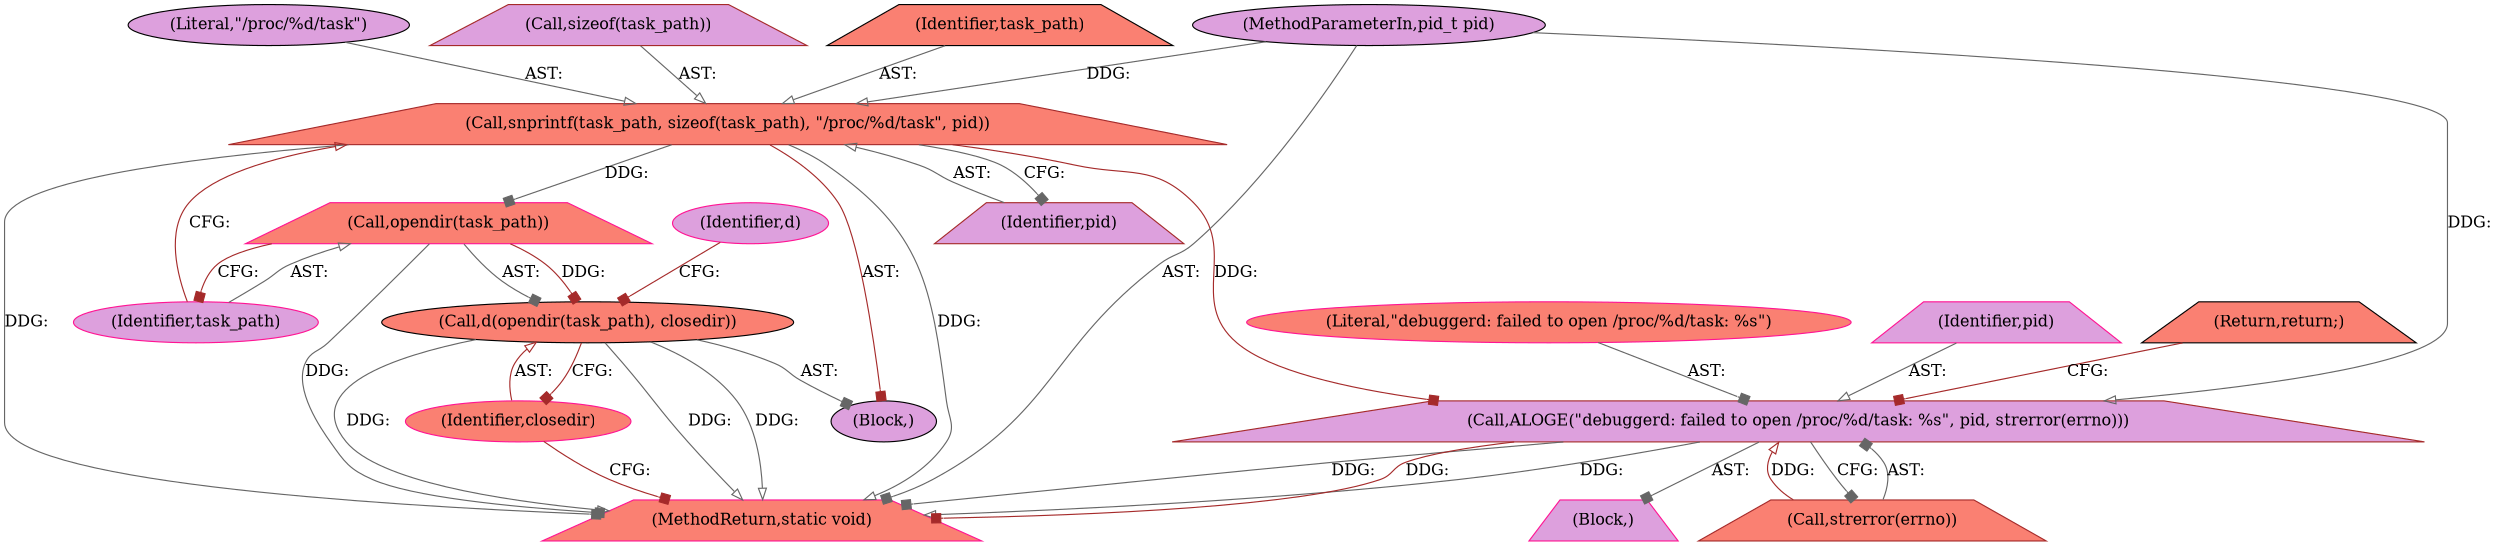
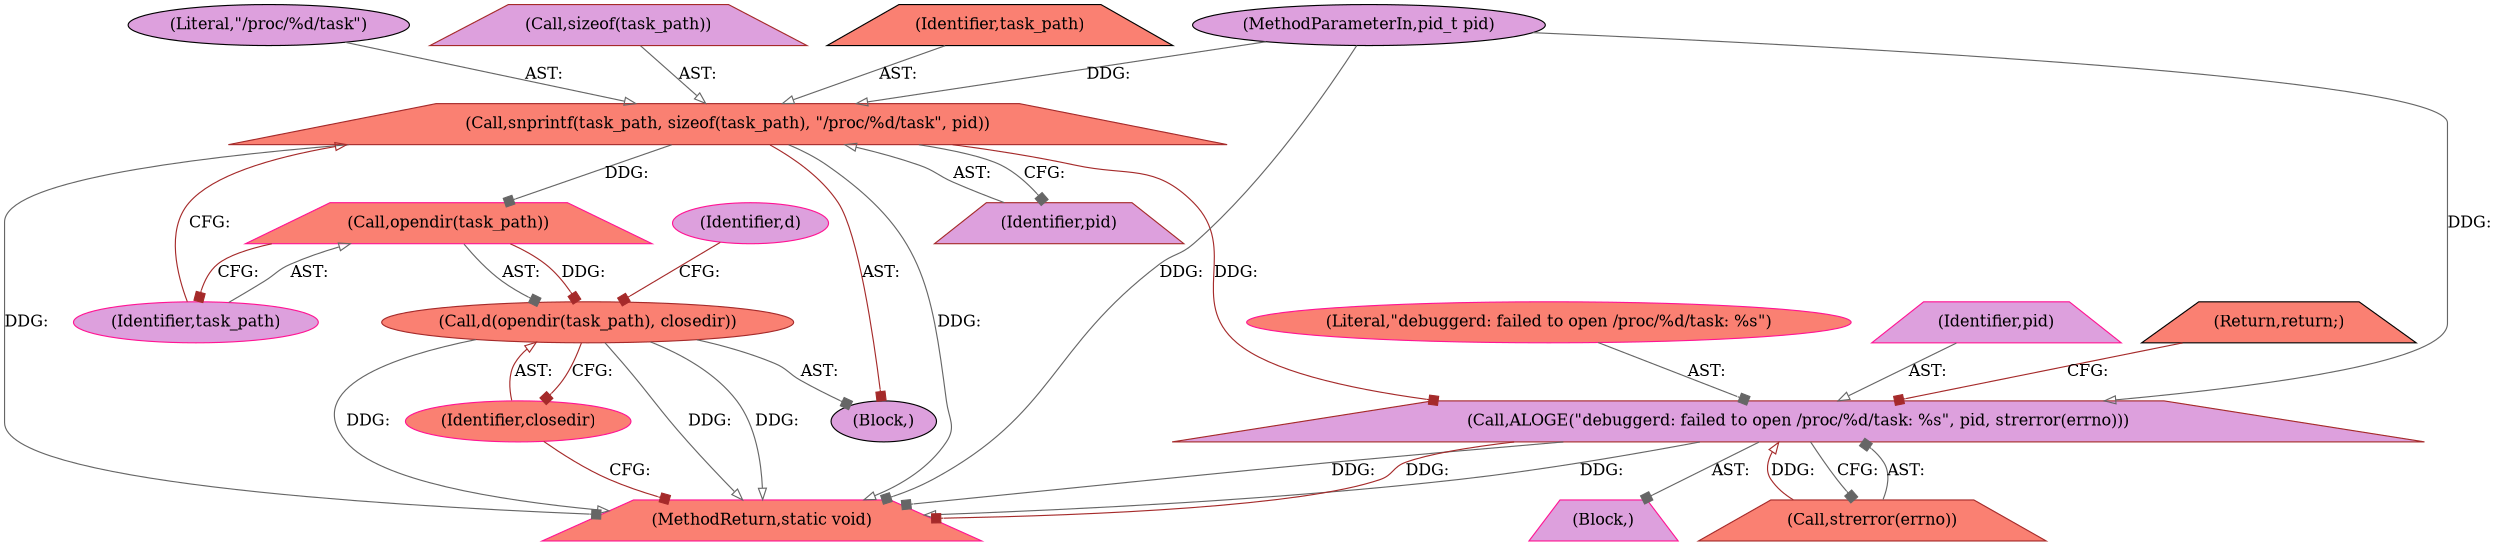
edge "(MethodParameterIn,pid_t pid)" -> "(MethodReturn,static void)": label "AST: " -> "DDG: "
node "(Call,d(opendir(task_path), closedir))": color black -> brown
edge "(Call,opendir(task_path))" -> "(MethodReturn,static void)": removed, label "DDG:"
